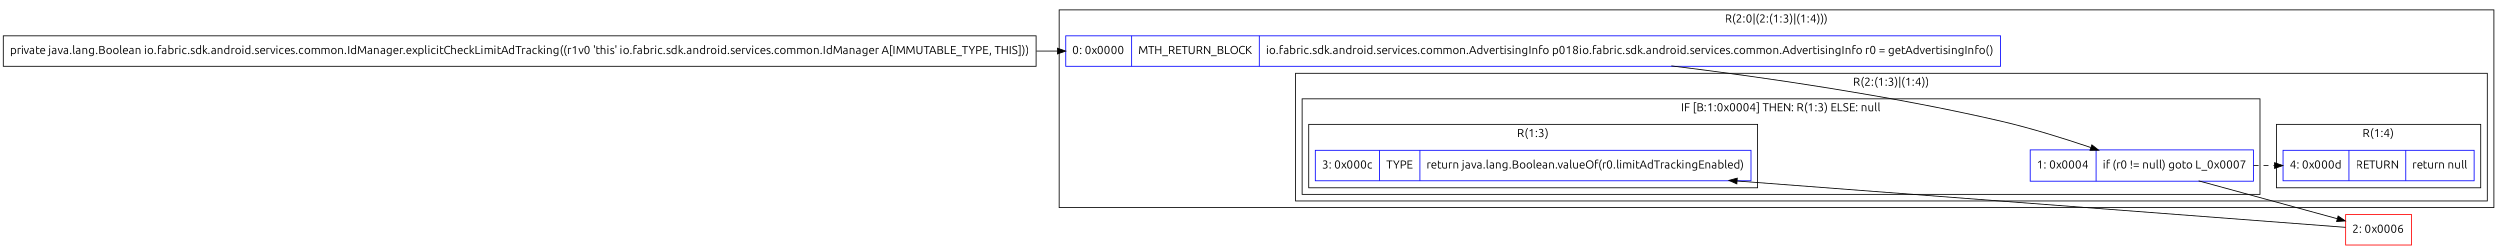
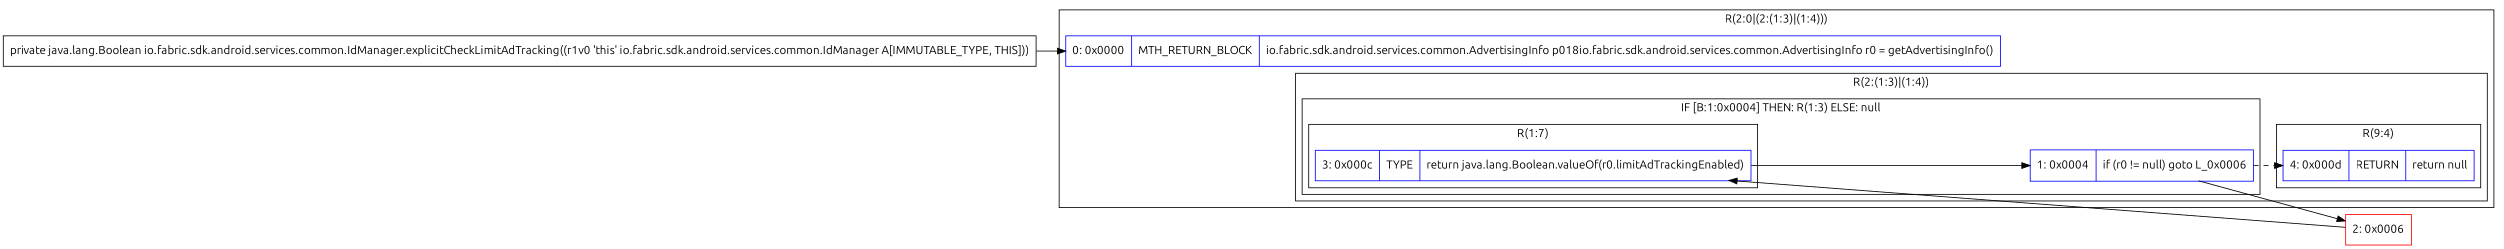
edge "0: 0x0000" -> "1: 0x0004": now "3: 0x000c" -> "1: 0x0004"
cluster "R(1:3)": label "R(1:3)" -> "R(1:7)"
cluster "R(1:4)": label "R(1:4)" -> "R(9:4)"
node "1: 0x0004": text "if (r0 != null) goto L_0x0007" -> "if (r0 != null) goto L_0x0006"
